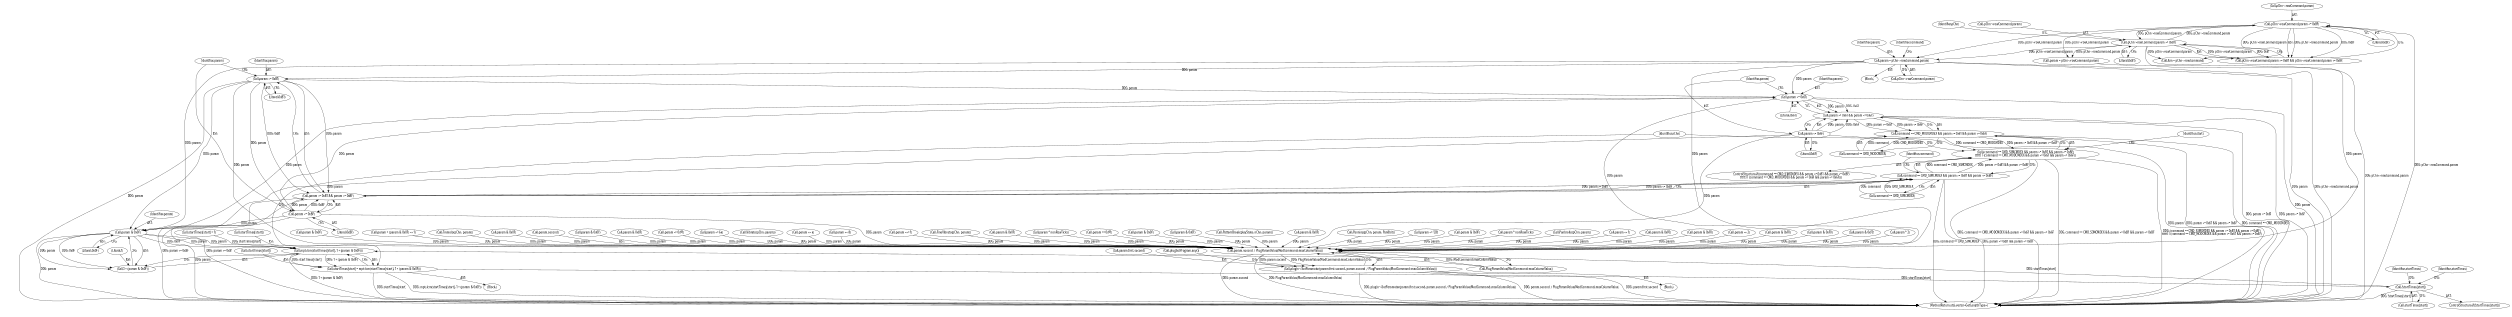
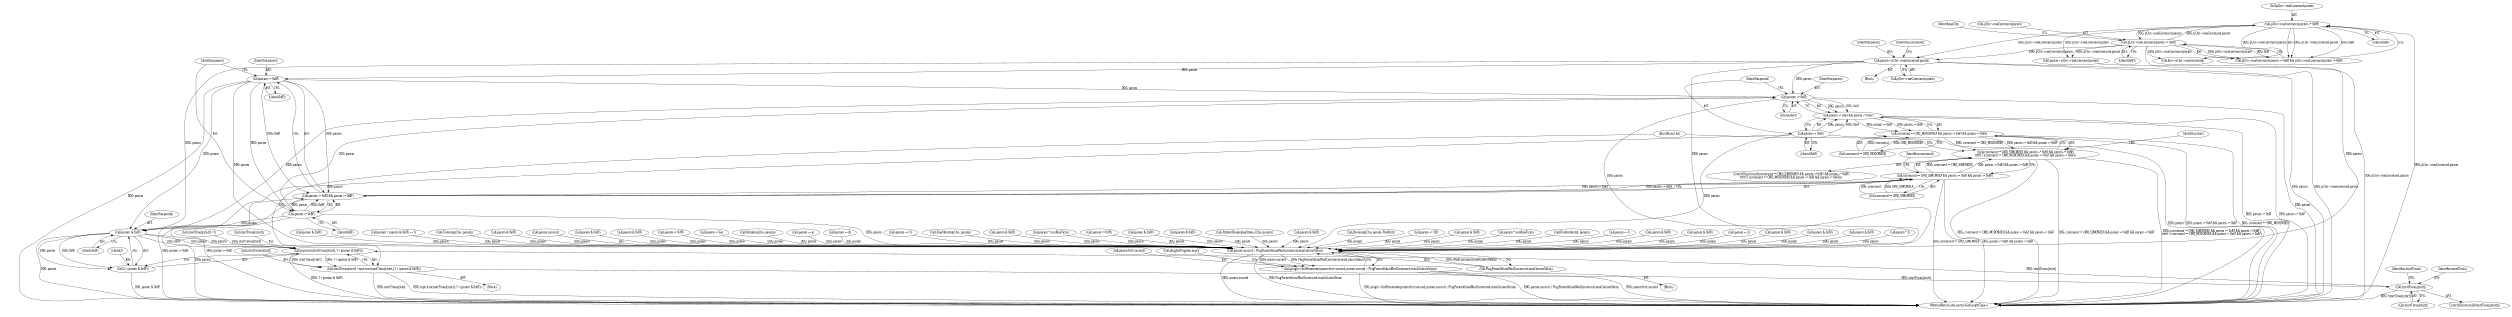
edge "(Call,param >= 0x61)" -> "(Literal,0x61)": added, label "CFG:"
node "(Call,Panbrello(pChn, param))": label "(Call,Panbrello(pChn, param))" -> "(Call,Panbrello(std, param))"
edge "(Call,1 + (param & 0x0F))" -> "(MethodReturn,std::vector<GetLengthType>)": added, label "DDG: param & 0x0F"
